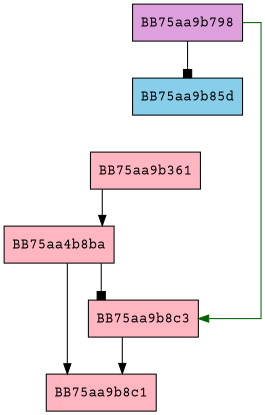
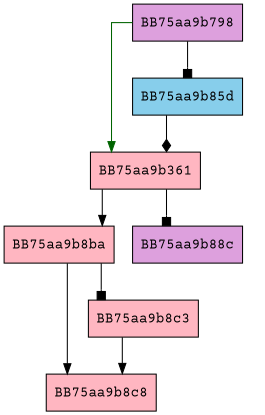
edge "BB75aa9b85d" -> "BB75aa9b361": added
edge "BB75aa9b798" -> "BB75aa9b8c3": now "BB75aa9b798" -> "BB75aa9b361"
node "BB75aa4b8ba": label "BB75aa4b8ba" -> "BB75aa9b8ba"
node "BB75aa9b88c": added
node "BB75aa9b8c1": label "BB75aa9b8c1" -> "BB75aa9b8c8"
